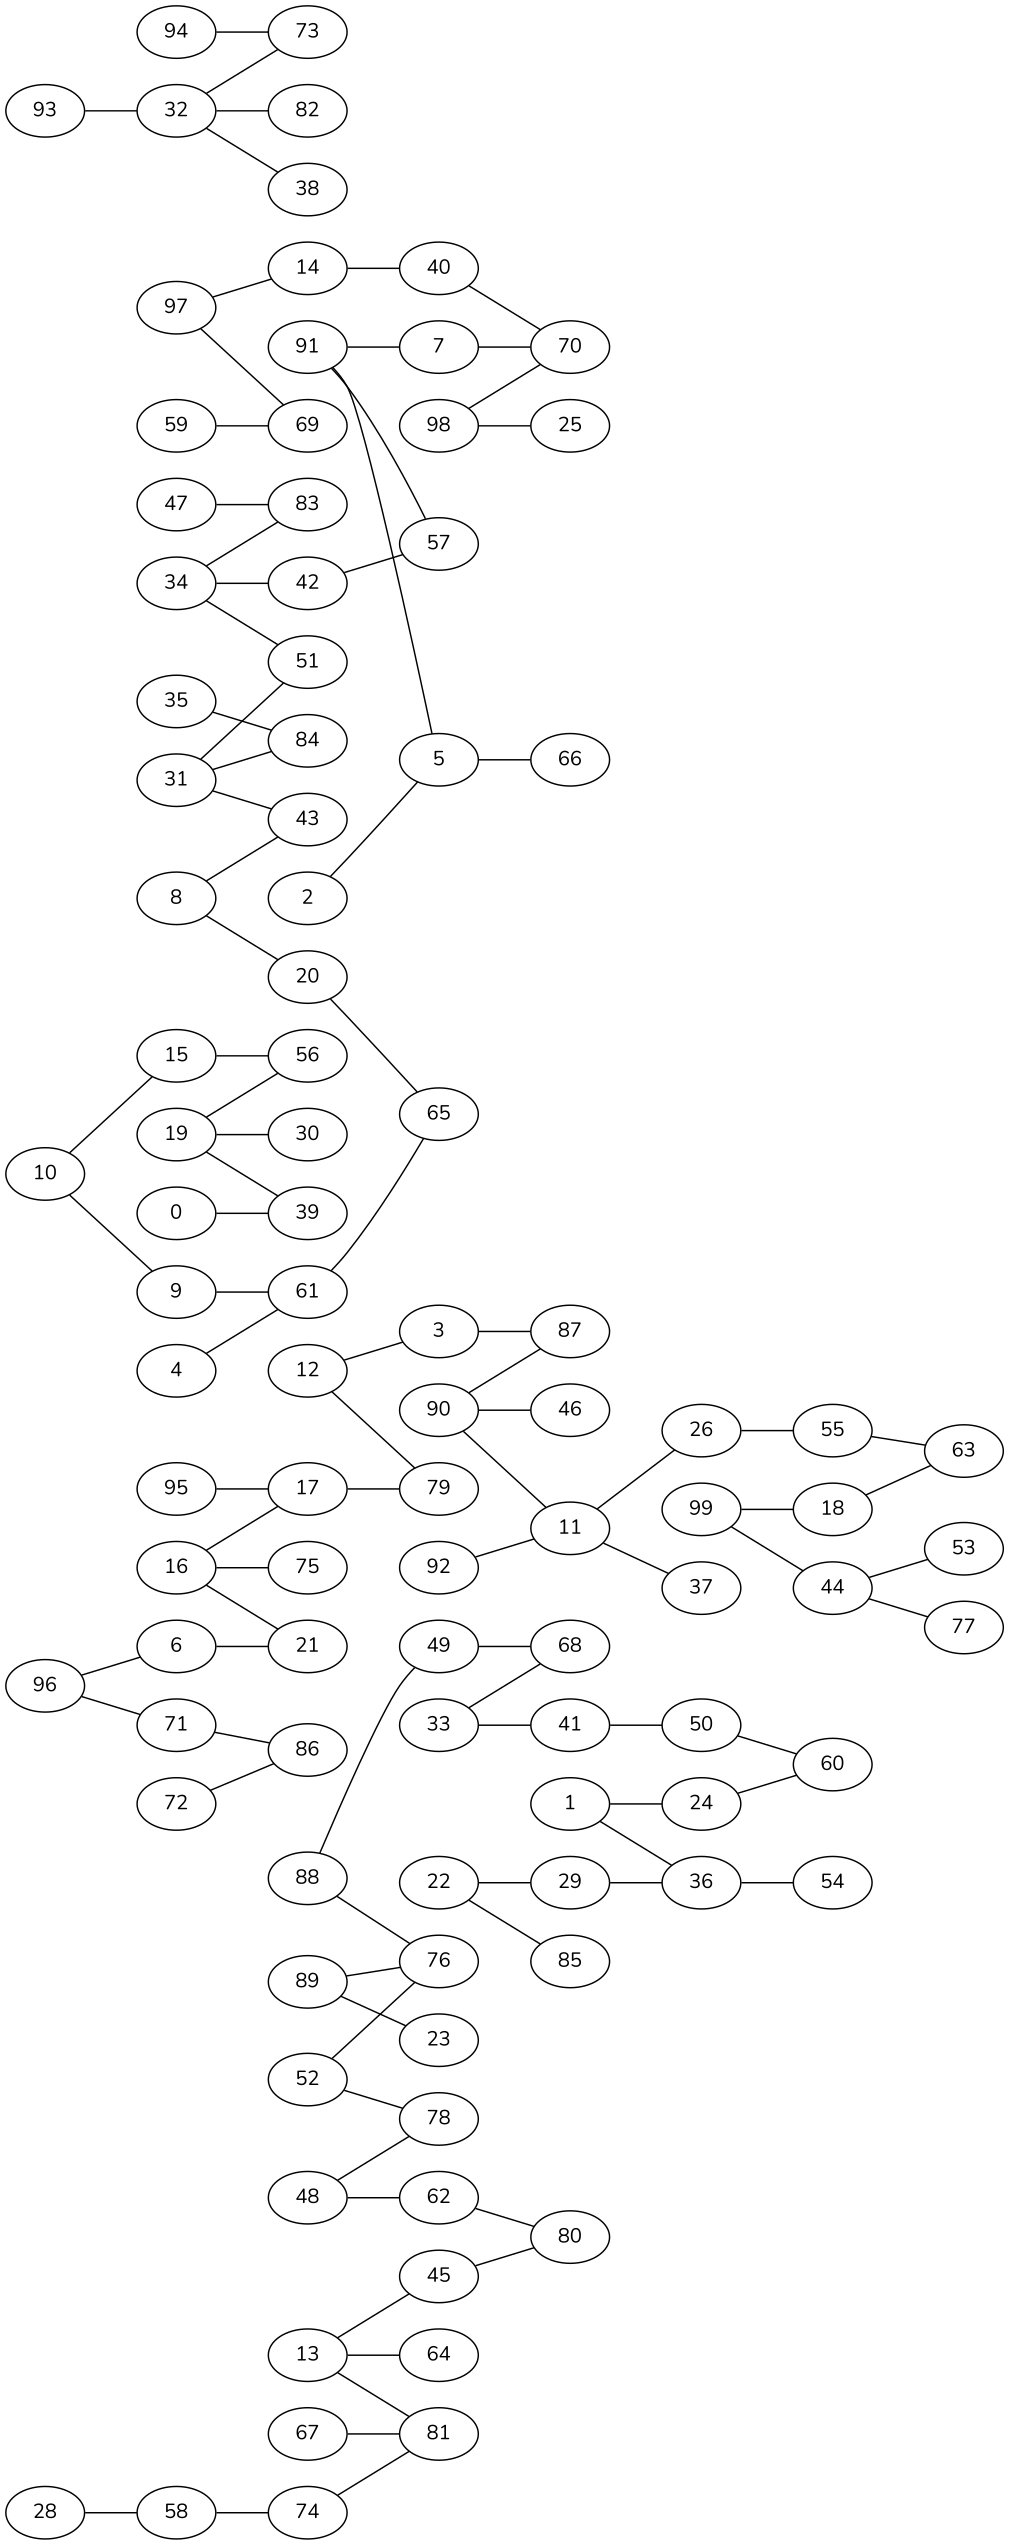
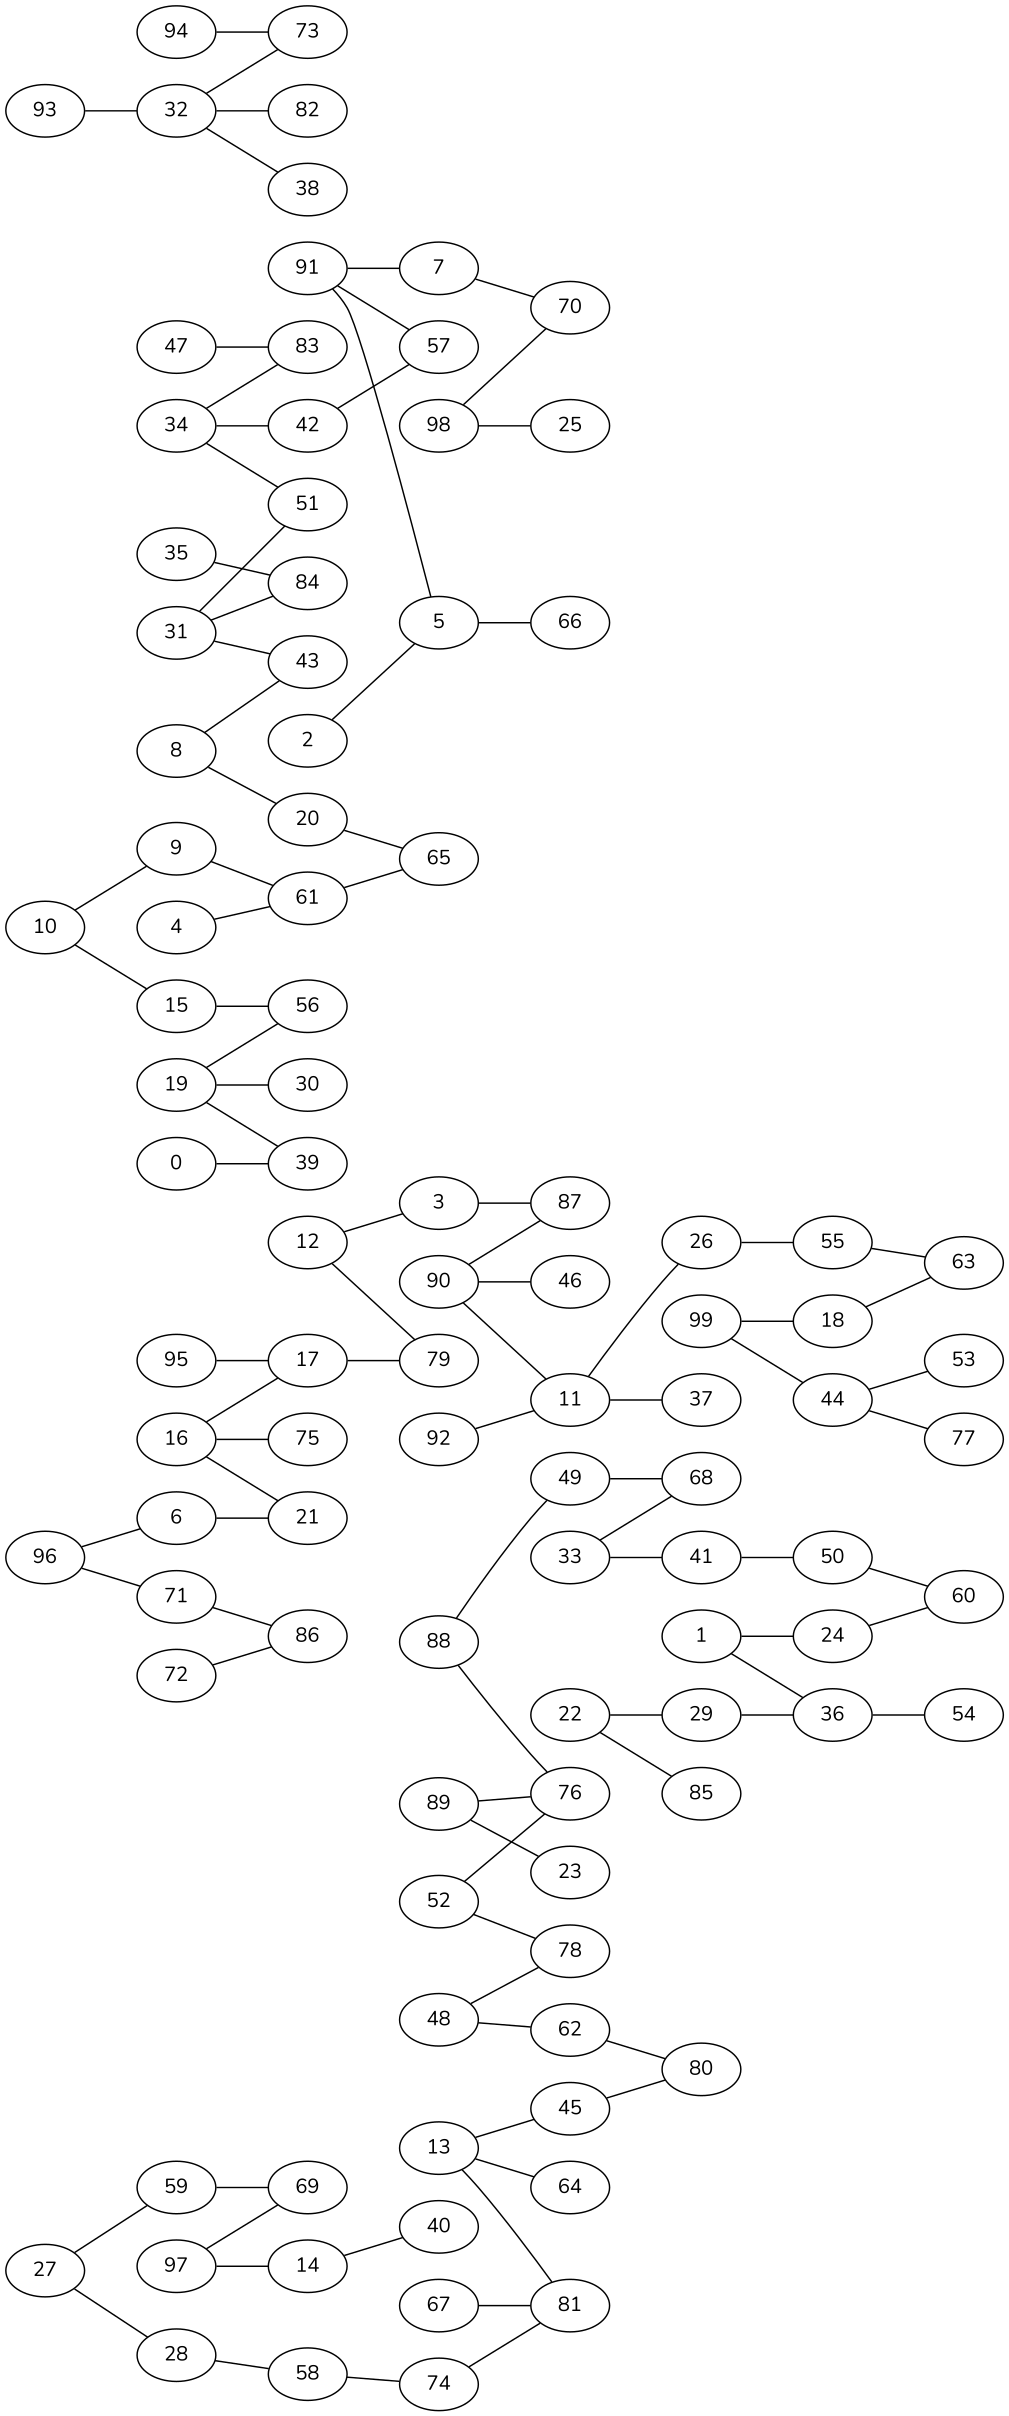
edge "40" -- "70": removed
node "27": added
